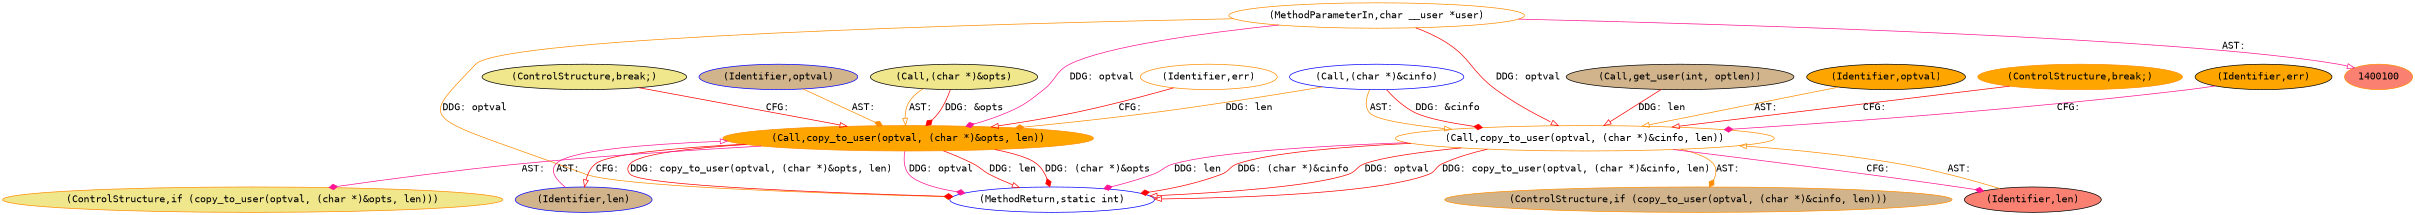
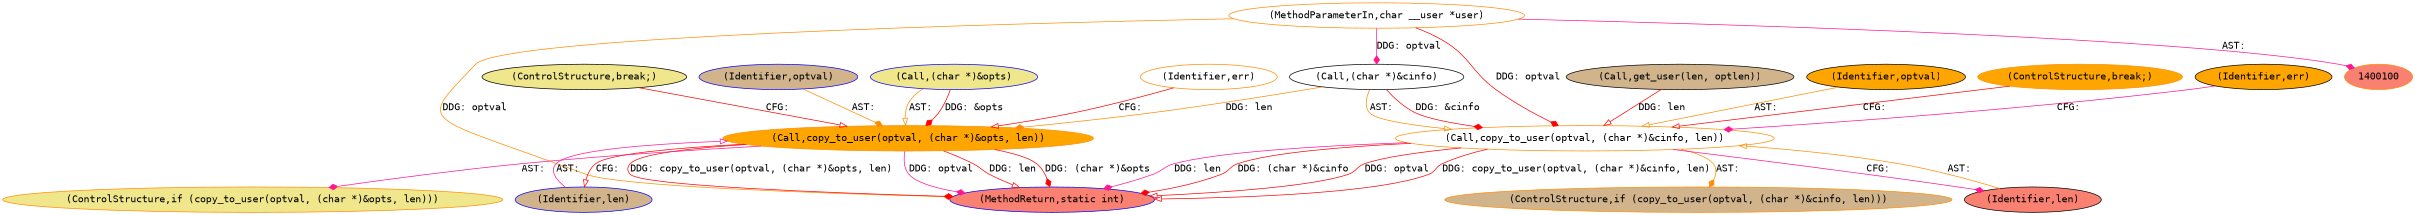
edge "(MethodParameterIn,char __user *user)" -> "1400100": arrowhead onormal -> diamond
edge "(MethodParameterIn,char __user *user)" -> "(Call,copy_to_user(optval, (char *)&opts, len))": now "(MethodParameterIn,char __user *user)" -> "(Call,(char *)&cinfo)"
node "(Call,(char *)&opts)": color black -> blue
node "(Call,(char *)&cinfo)": color blue -> black
edge "(MethodParameterIn,char __user *user)" -> "(Call,copy_to_user(optval, (char *)&cinfo, len))": arrowhead onormal -> diamond
node "(Call,get_user(int, optlen))": label "(Call,get_user(int, optlen))" -> "(Call,get_user(len, optlen))"
node "(MethodReturn,static int)": fillcolor white -> salmon
